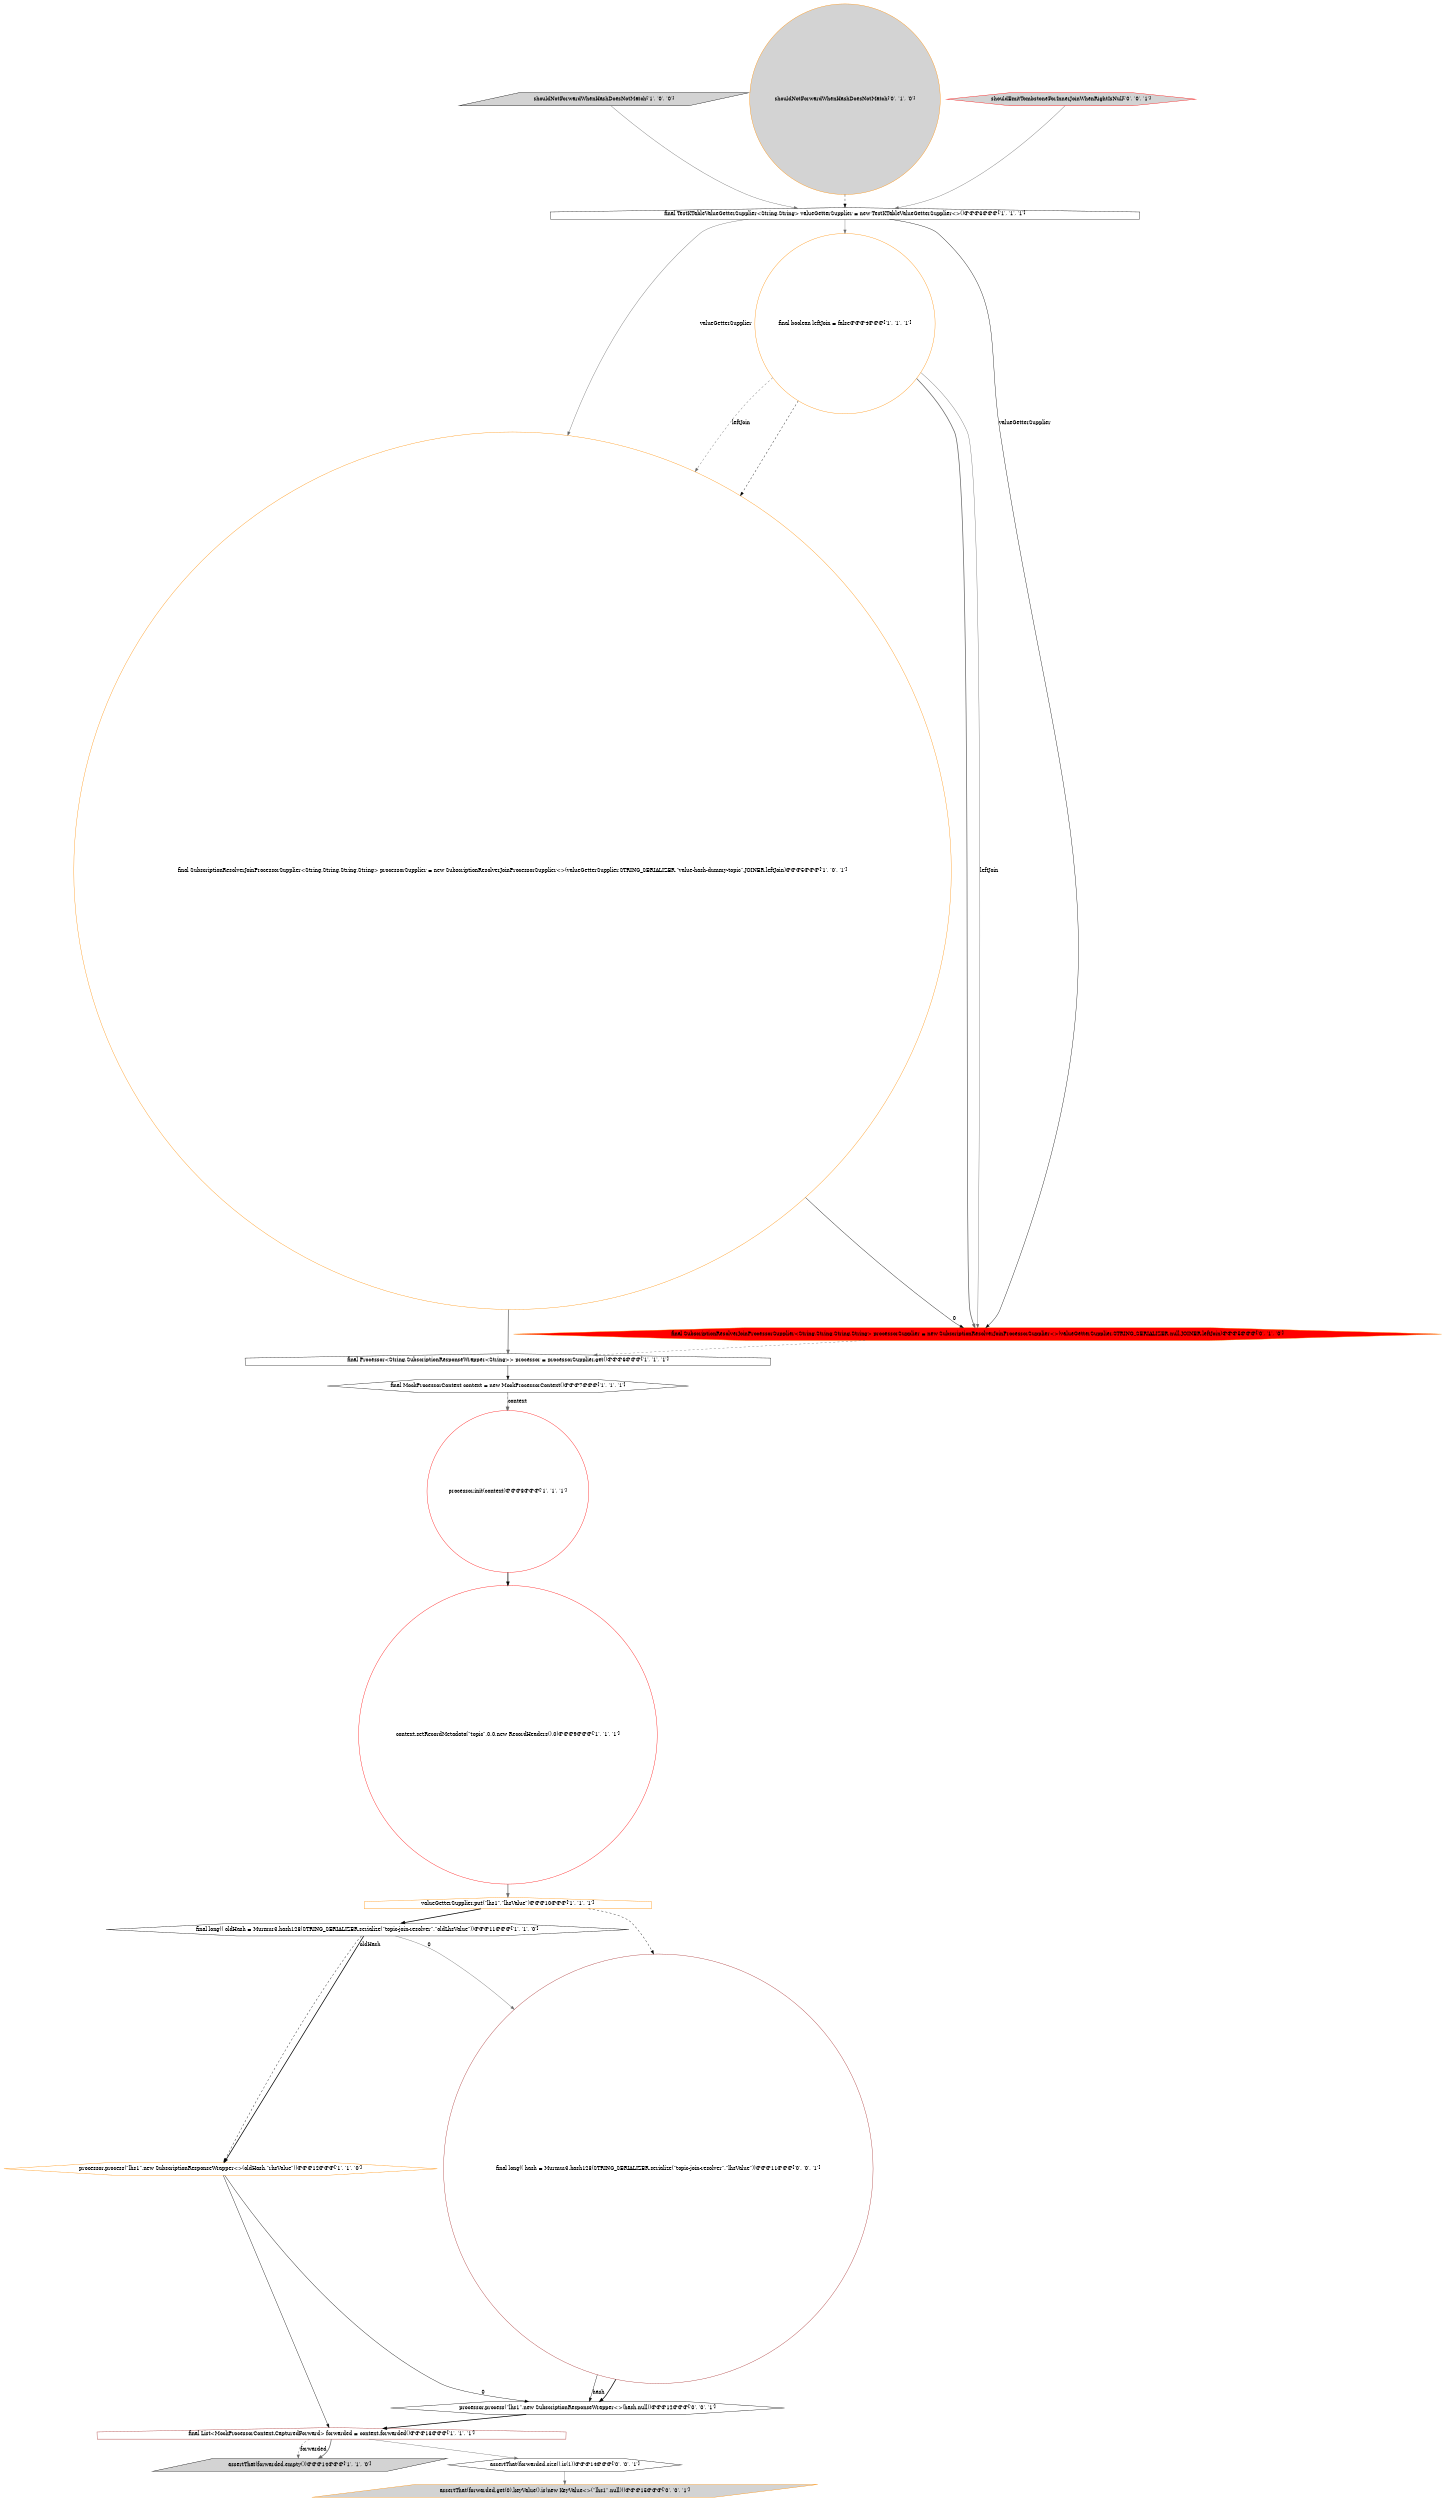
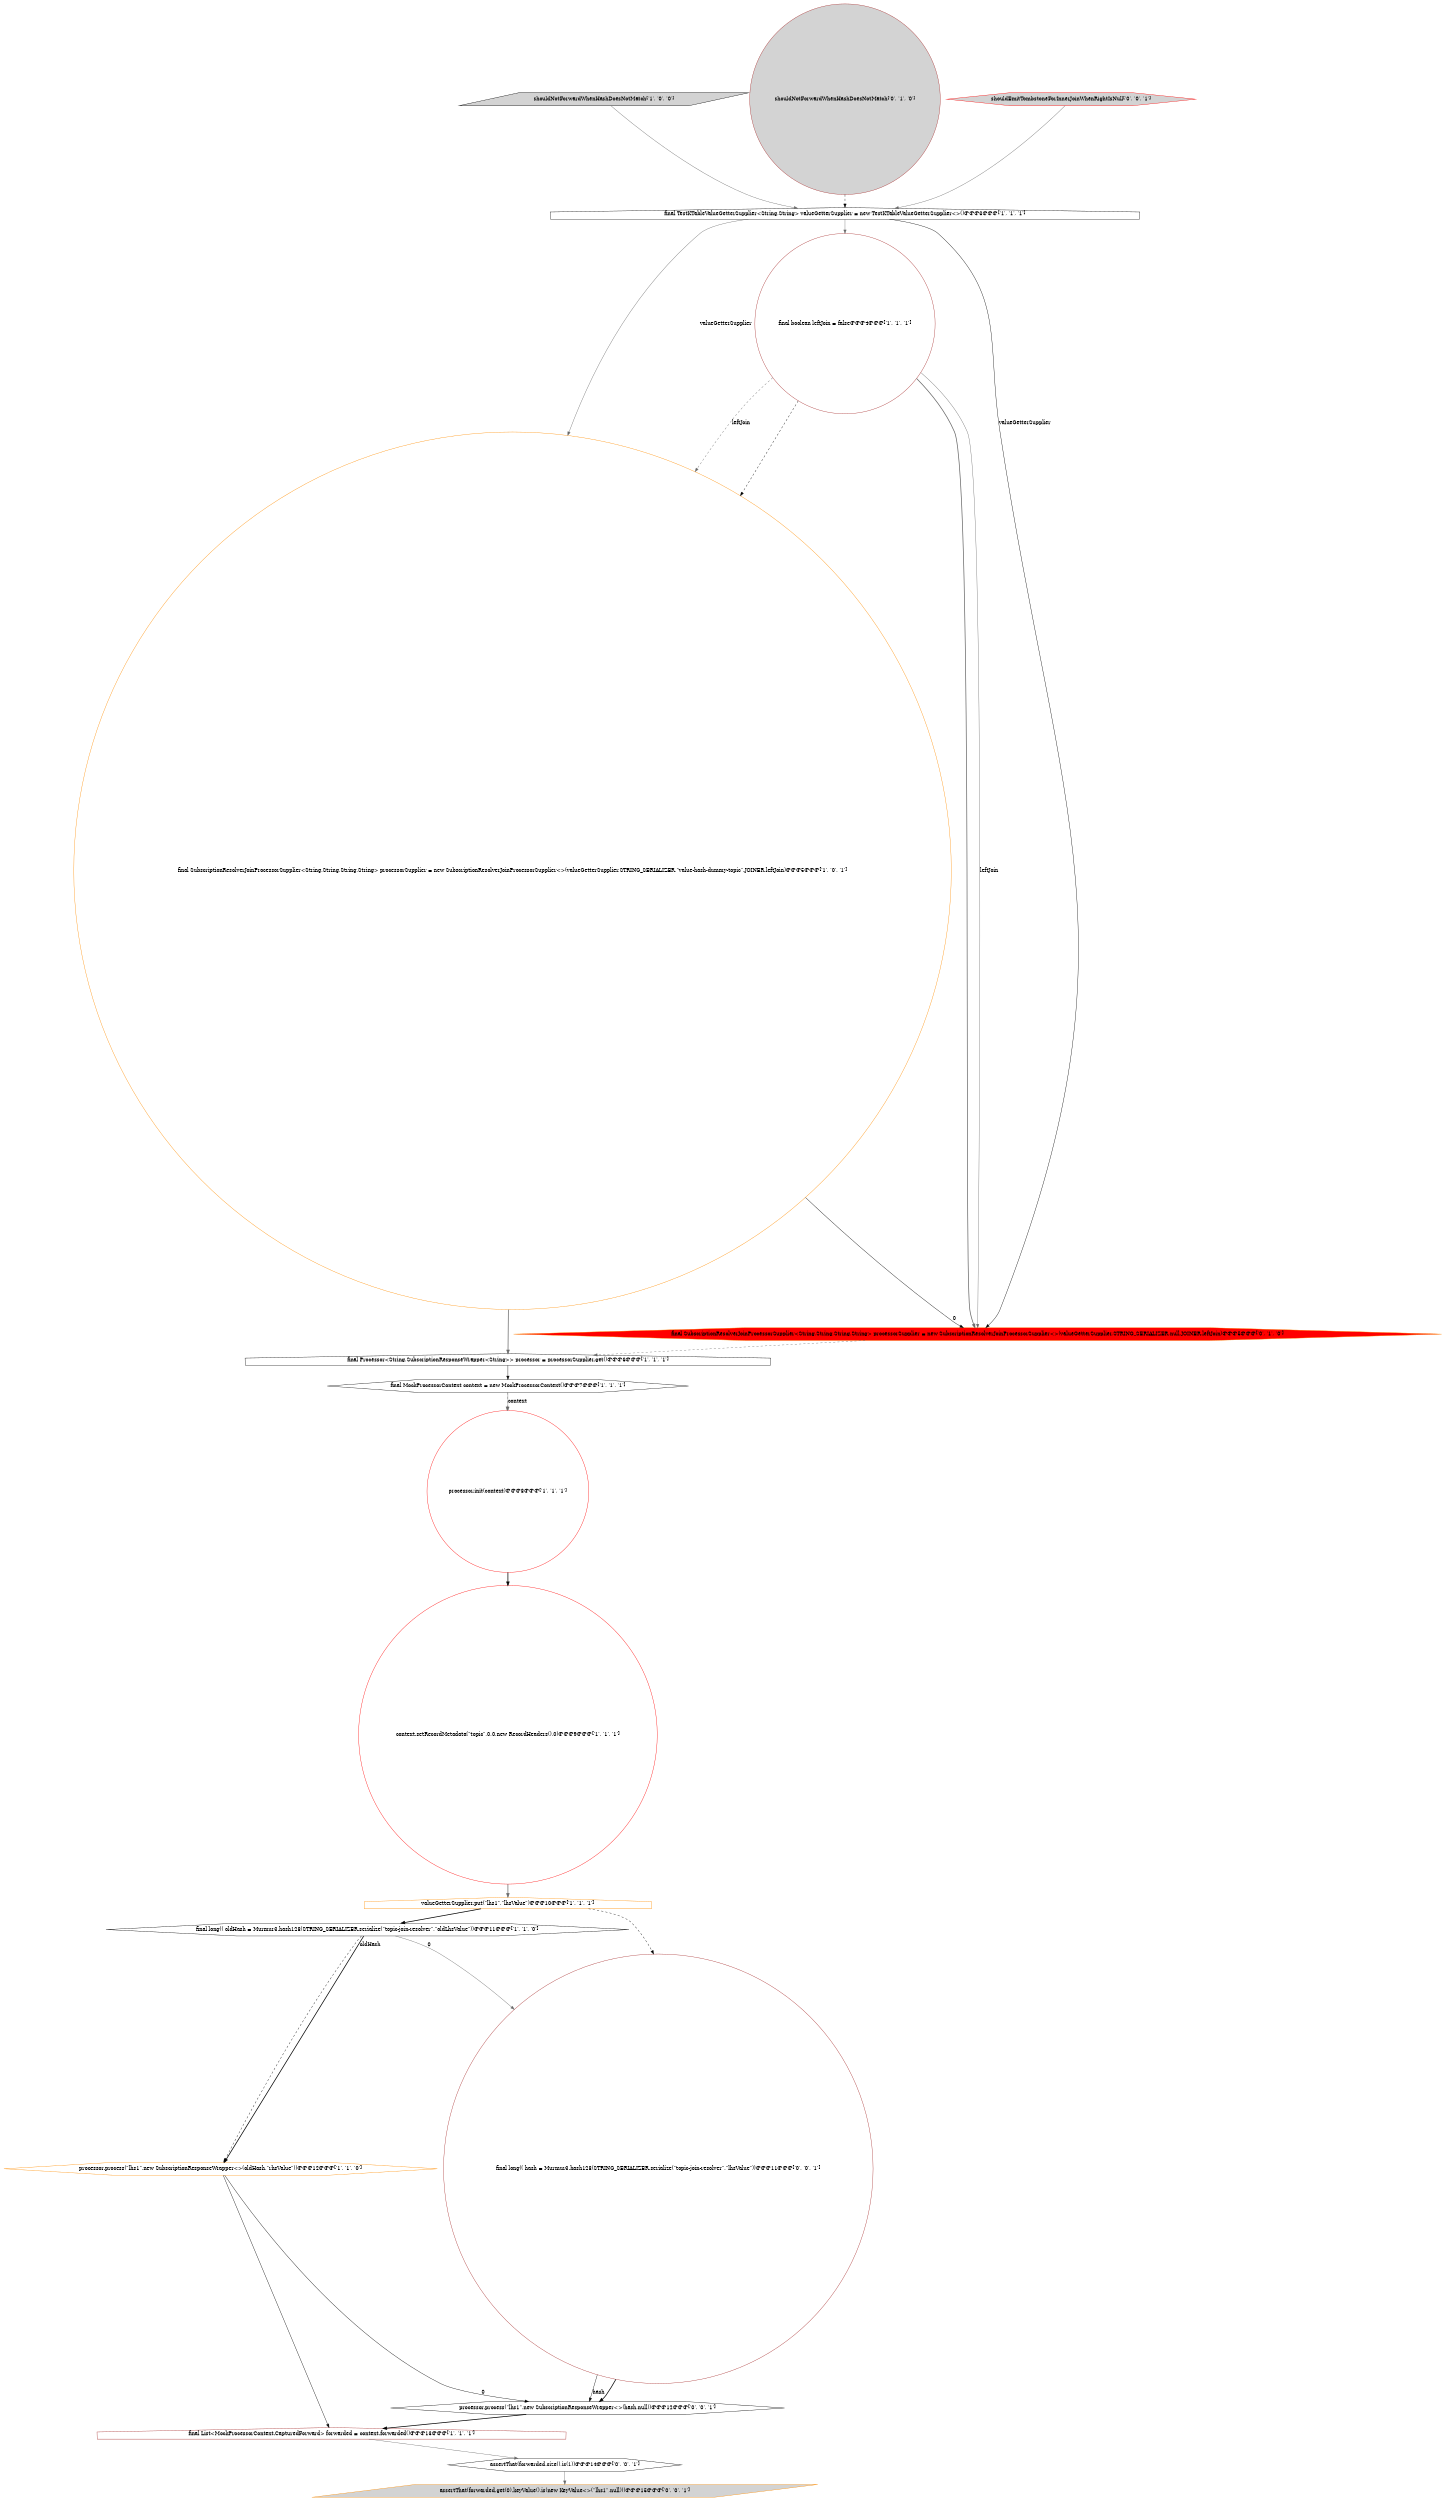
node "shouldNotForwardWhenHashDoesNotMatch['0', '1', '0']": color darkorange -> brown
node "final boolean leftJoin = false@@@4@@@['1', '1', '1']": color darkorange -> brown
node "assertThat(forwarded,empty())@@@14@@@['1', '1', '0']": removed
